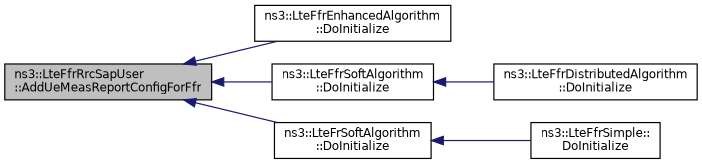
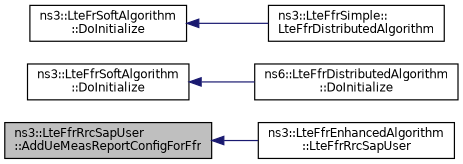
node "ns3::LteFfrEnhancedAlgorithm ::DoInitialize": label "ns3::LteFfrEnhancedAlgorithm ::DoInitialize" -> "ns3::LteFfrEnhancedAlgorithm ::LteFfrRrcSapUser"
edge "ns3::LteFfrSoftAlgorithm ::DoInitialize" -> "ns3::LteFfrRrcSapUser ::AddUeMeasReportConfigForFfr": removed
node "ns3::LteFfrDistributedAlgorithm ::DoInitialize": label "ns3::LteFfrDistributedAlgorithm ::DoInitialize" -> "ns6::LteFfrDistributedAlgorithm ::DoInitialize"
edge "ns3::LteFrSoftAlgorithm ::DoInitialize" -> "ns3::LteFfrRrcSapUser ::AddUeMeasReportConfigForFfr": removed
node "ns3::LteFfrSimple:: DoInitialize": label "ns3::LteFfrSimple:: DoInitialize" -> "ns3::LteFfrSimple:: LteFfrDistributedAlgorithm"
